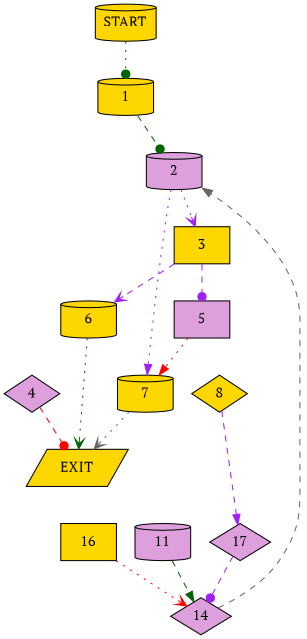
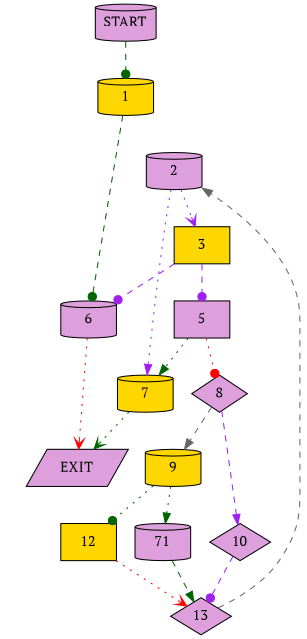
node "START": fillcolor gold -> plum
edge "START" -> "1": style dotted -> dashed
edge "1" -> "2": now "1" -> "6"
edge "3" -> "6": arrowhead vee -> dot
node "6": fillcolor gold -> plum
edge "5" -> "7": color red -> darkgreen
edge "5" -> "8": added
edge "6" -> "EXIT": color darkgreen -> red
node "4": removed
node "8": fillcolor gold -> plum
edge "7" -> "EXIT": color gray40 -> darkgreen
node "EXIT": fillcolor gold -> plum
node "9": added
node "16": label "16" -> "12"
node "11": label "11" -> "71"
node "17": label "17" -> "10"
node "14": label "14" -> "13"
